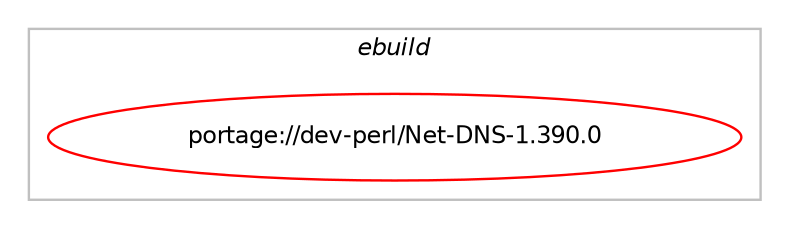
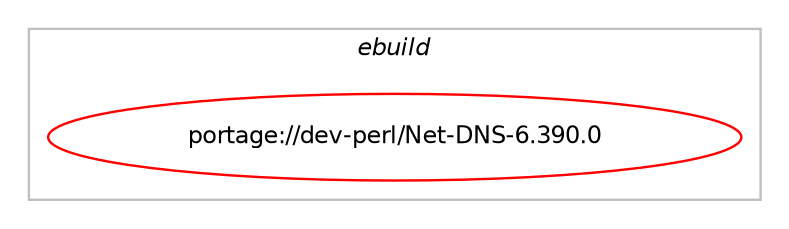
node "portage://dev-perl/Net-DNS-1.390.0": label "portage://dev-perl/Net-DNS-1.390.0" -> "portage://dev-perl/Net-DNS-6.390.0"
